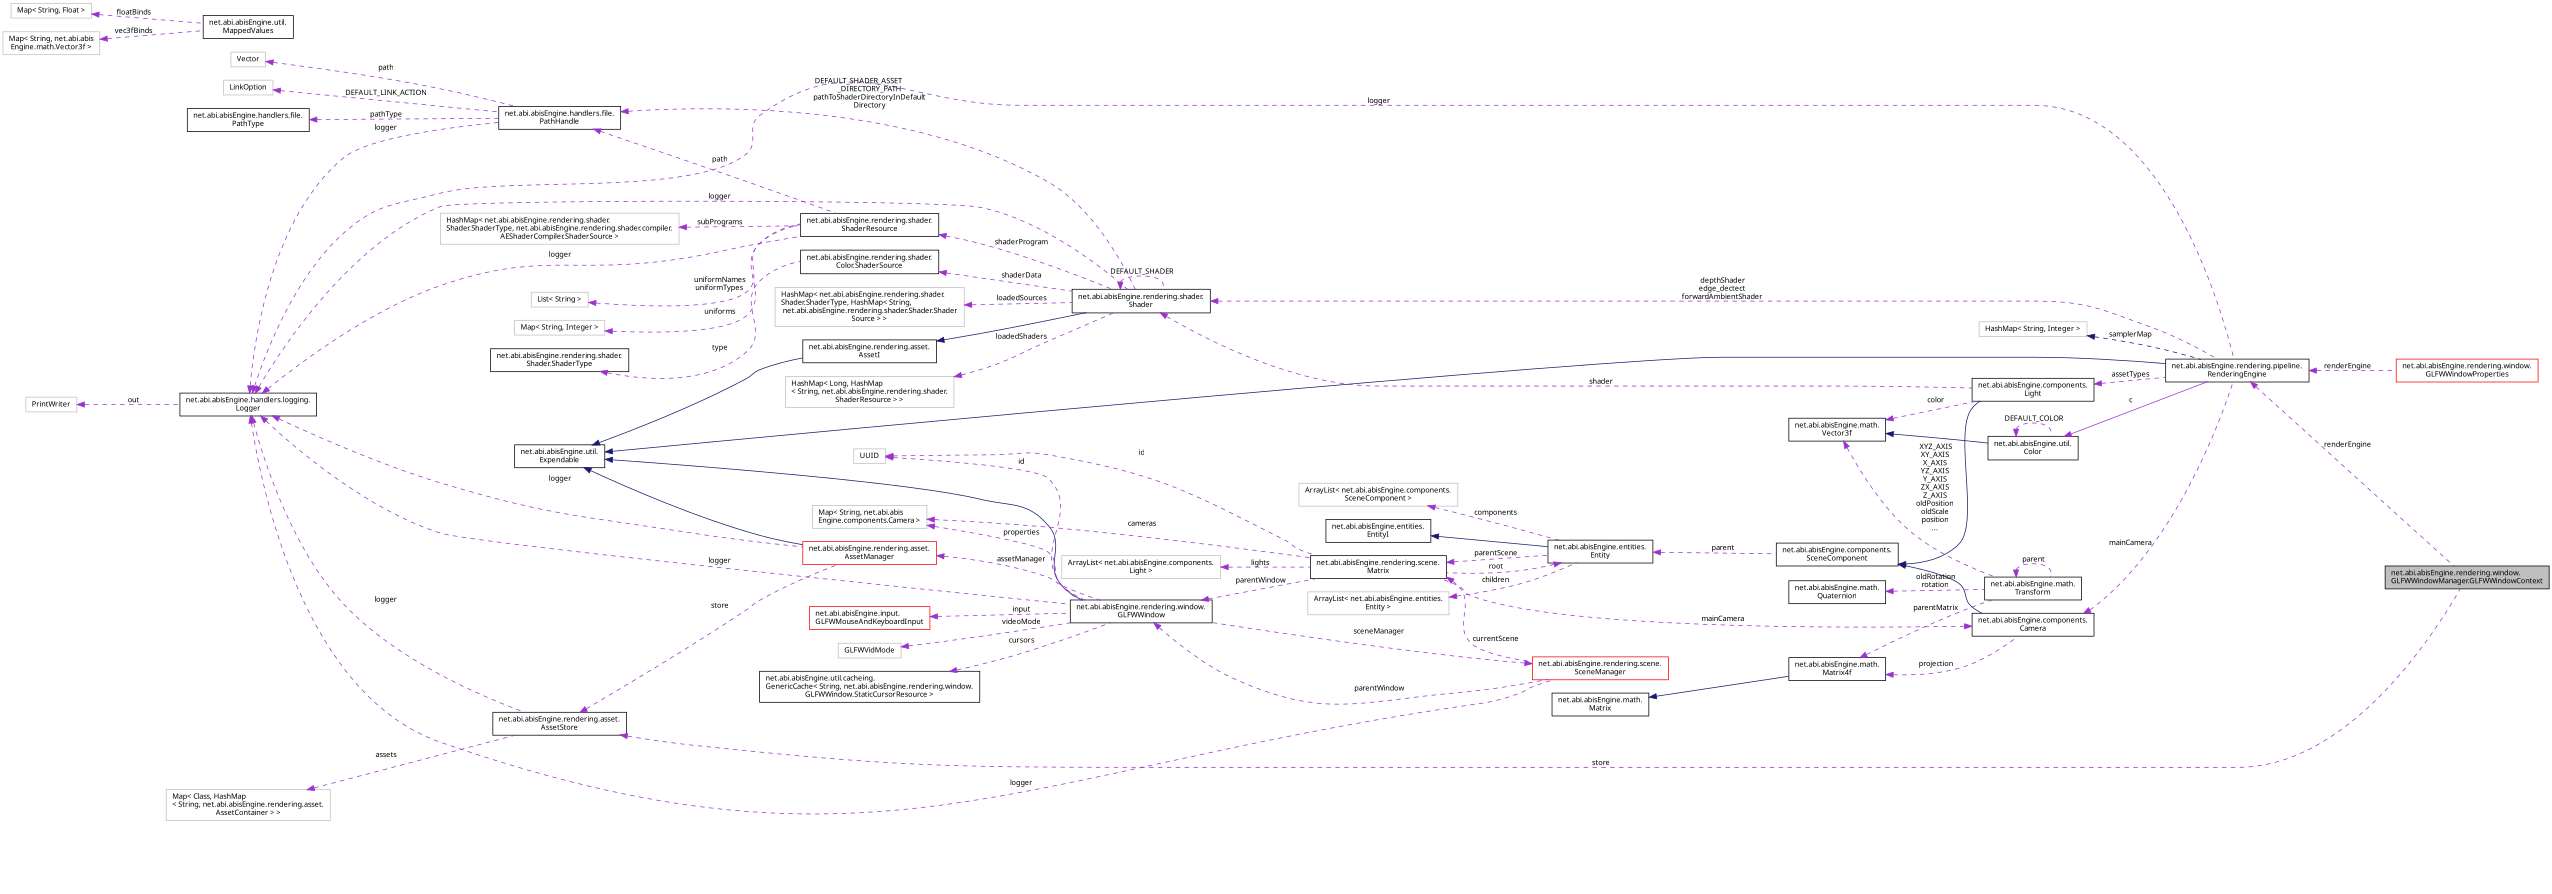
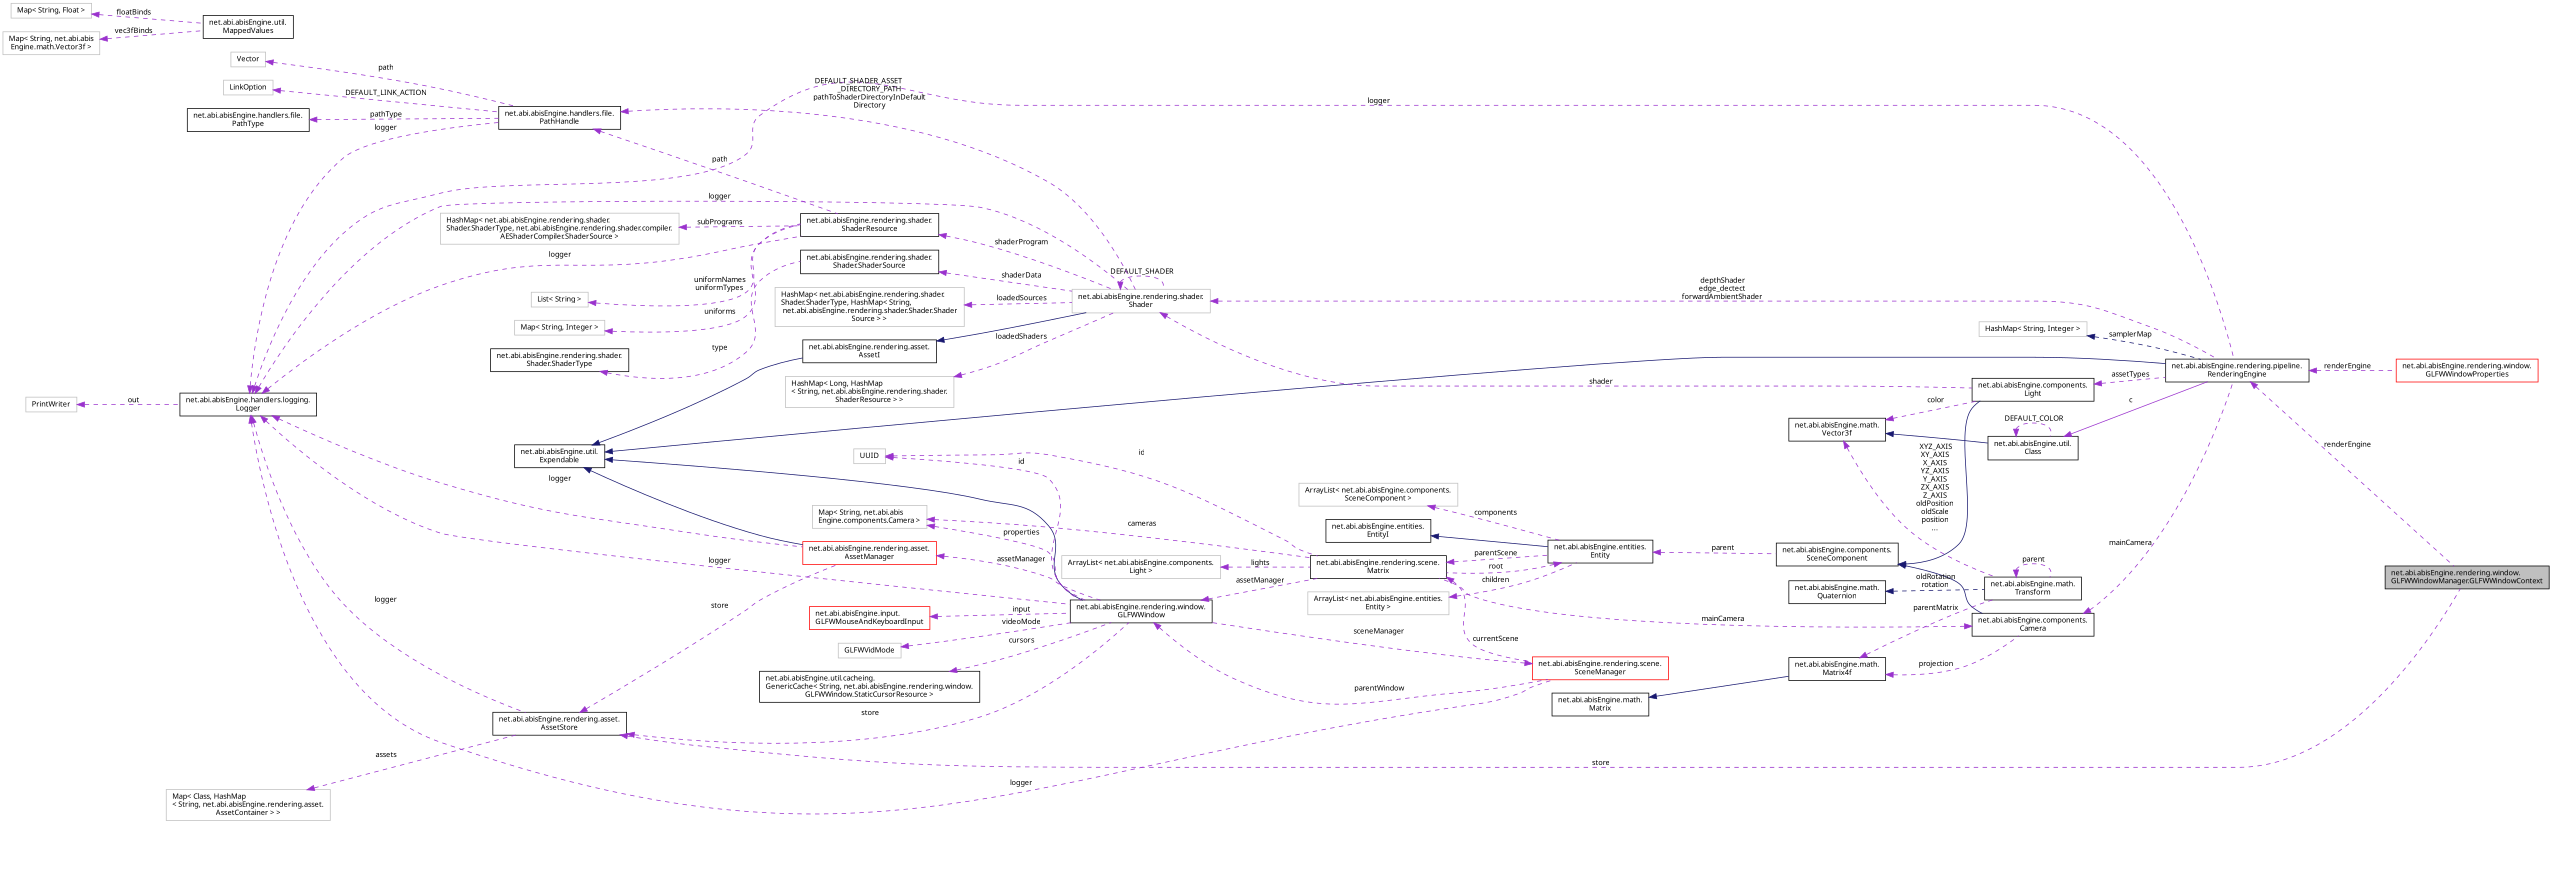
node "net.abi.abisEngine.rendering.shader. Color.ShaderSource": label "net.abi.abisEngine.rendering.shader. Color.ShaderSource" -> "net.abi.abisEngine.rendering.shader. Shader.ShaderSource"
node "net.abi.abisEngine.rendering.shader. Shader": color black -> grey75
node "net.abi.abisEngine.util. Color": label "net.abi.abisEngine.util. Color" -> "net.abi.abisEngine.util. Class"
edge "net.abi.abisEngine.rendering.scene. Matrix" -> "net.abi.abisEngine.rendering.window. GLFWWindow": label " parentWindow" -> " assetManager"
edge "net.abi.abisEngine.math. Transform" -> "net.abi.abisEngine.math. Quaternion": color darkorchid3 -> midnightblue
edge "net.abi.abisEngine.rendering.window. GLFWWindow" -> "net.abi.abisEngine.rendering.asset. AssetStore": added, label "store"
